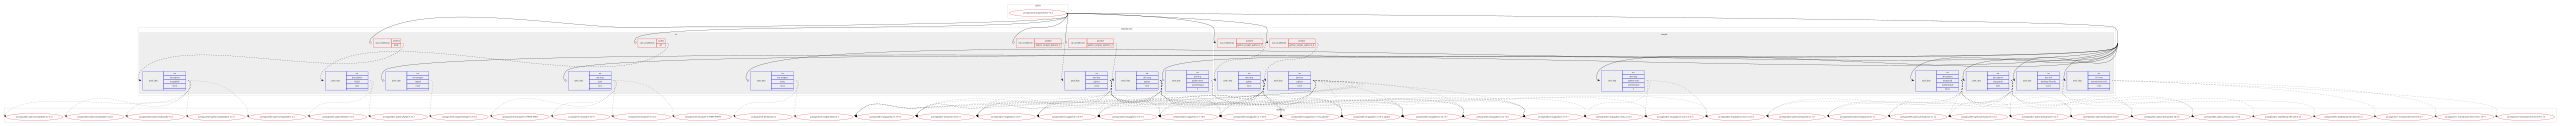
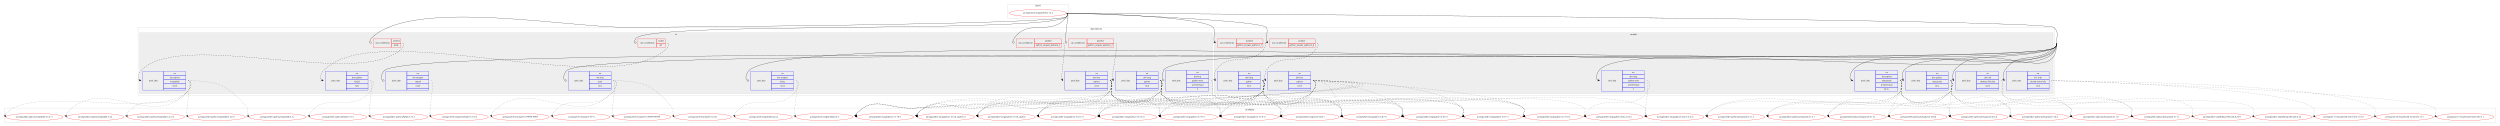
node "portage://net-dev/fping-5.0": label "portage://net-dev/fping-5.0" -> "portage://net-analyzer/fping-5.0"
node "portage://dev-lang/python-exec-2.4.6-r3": removed
